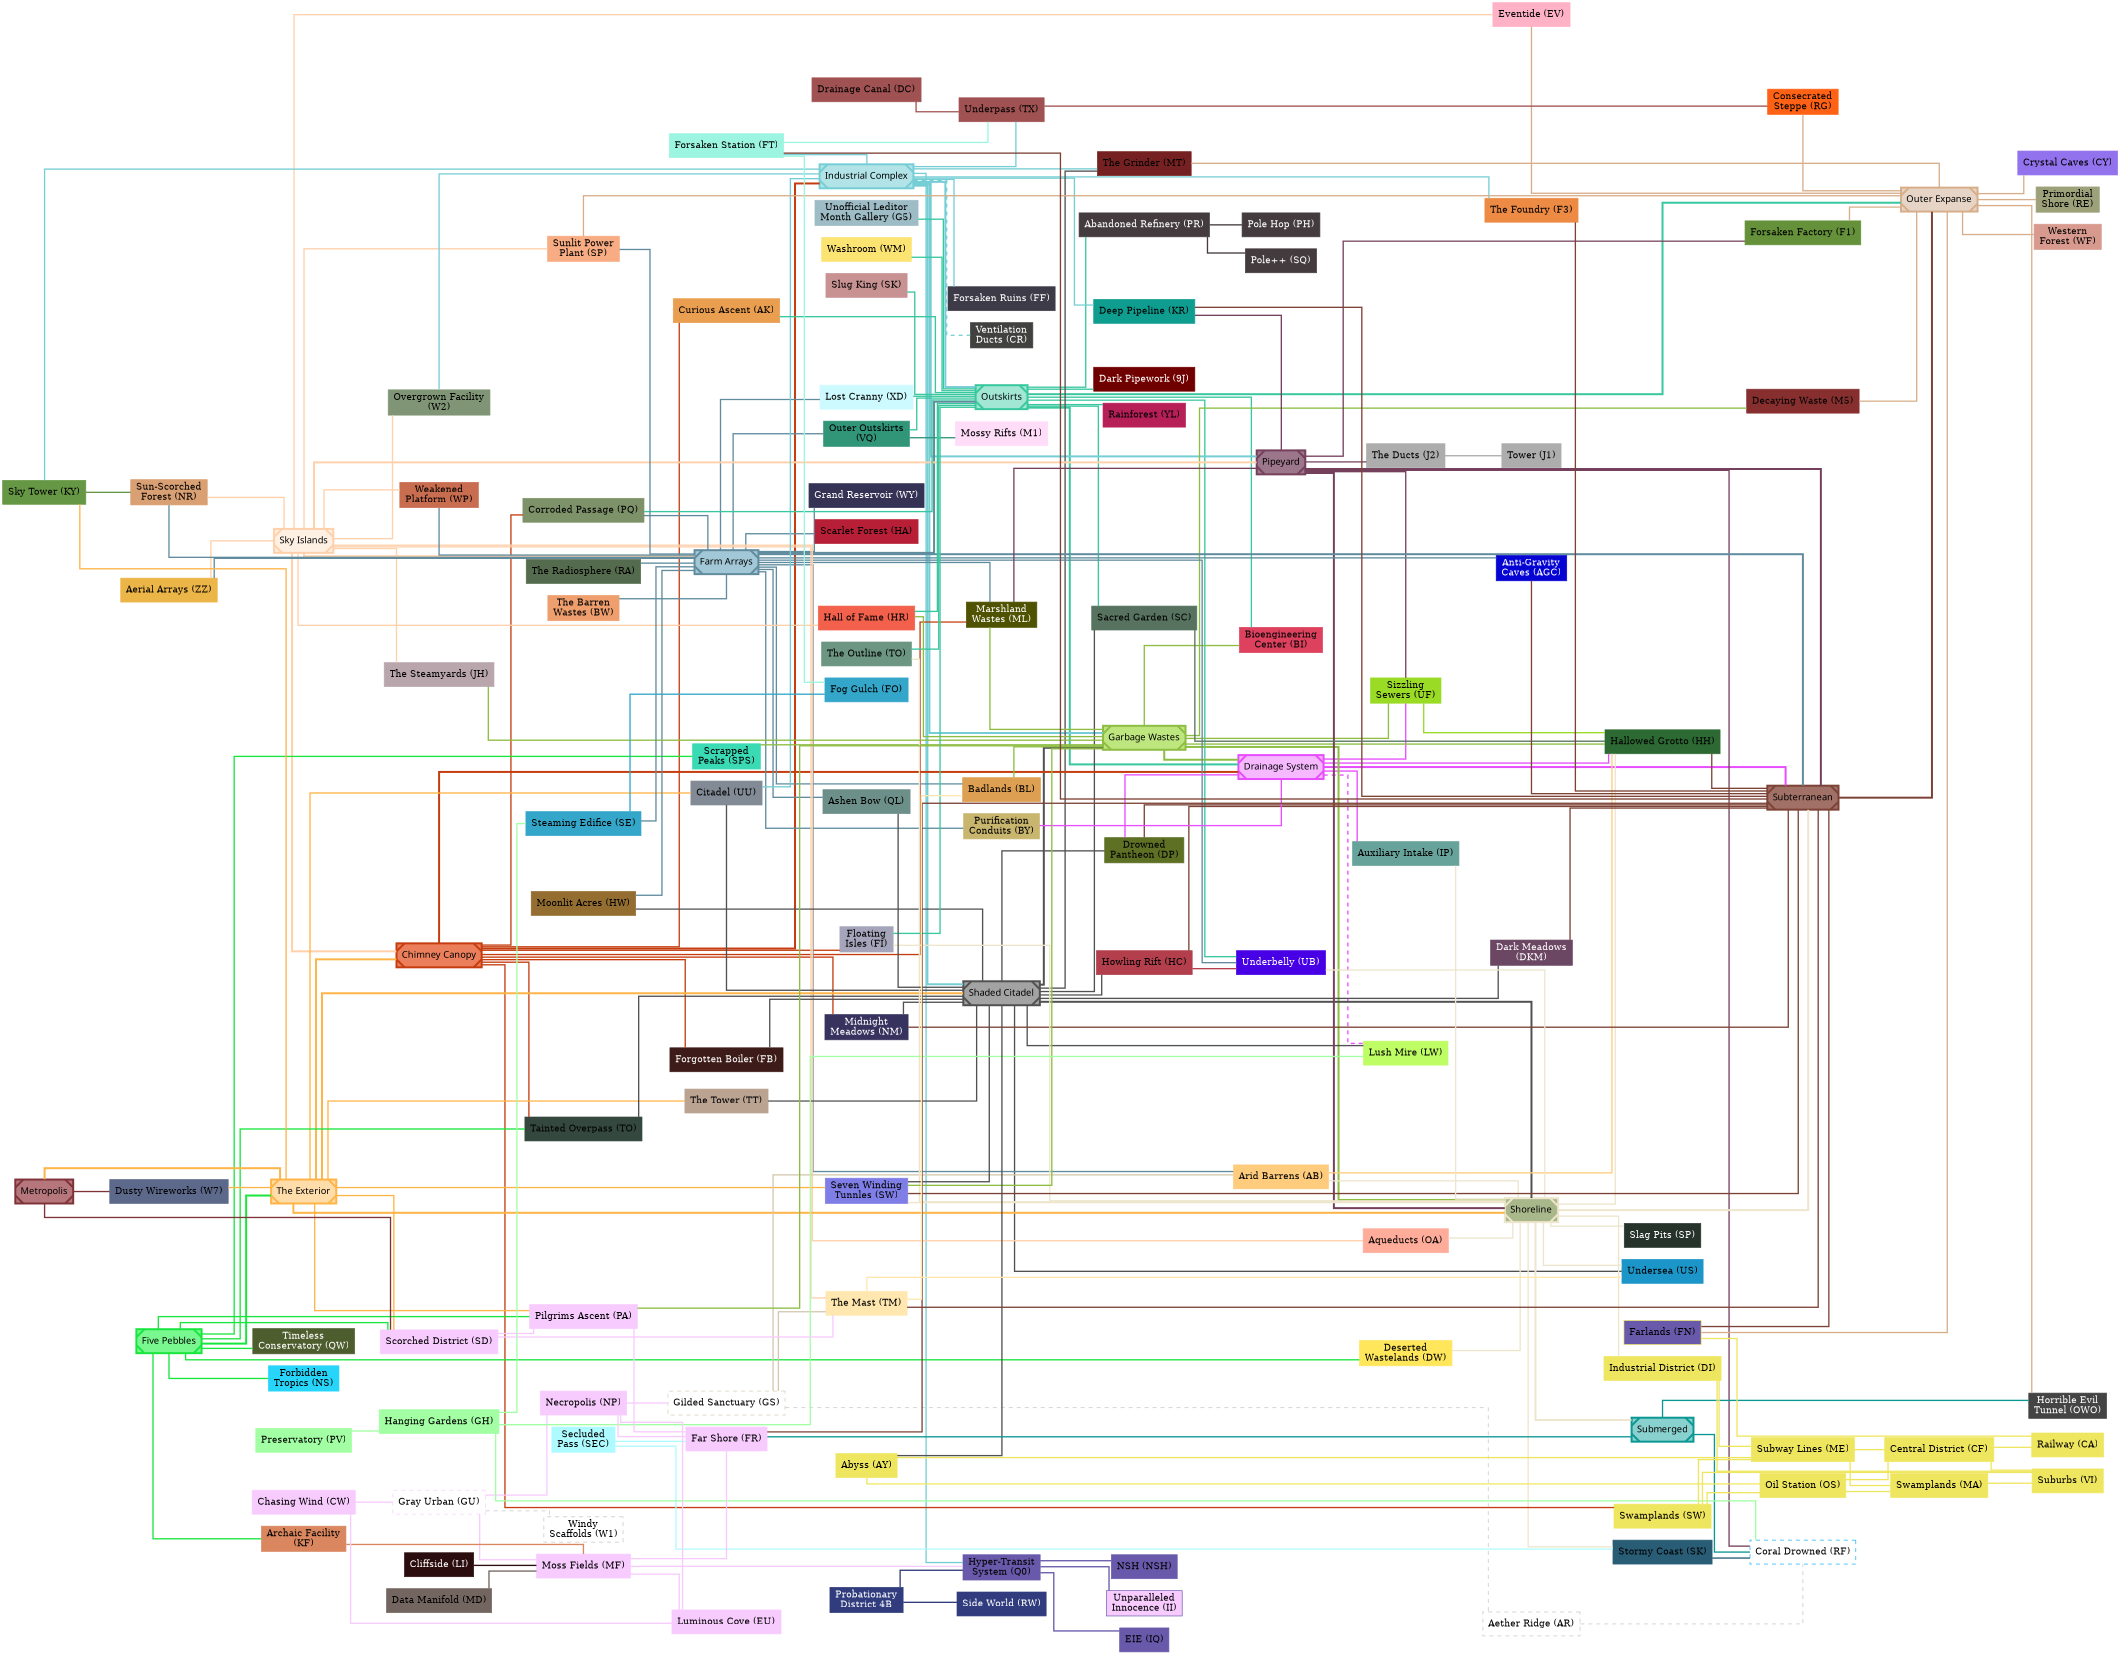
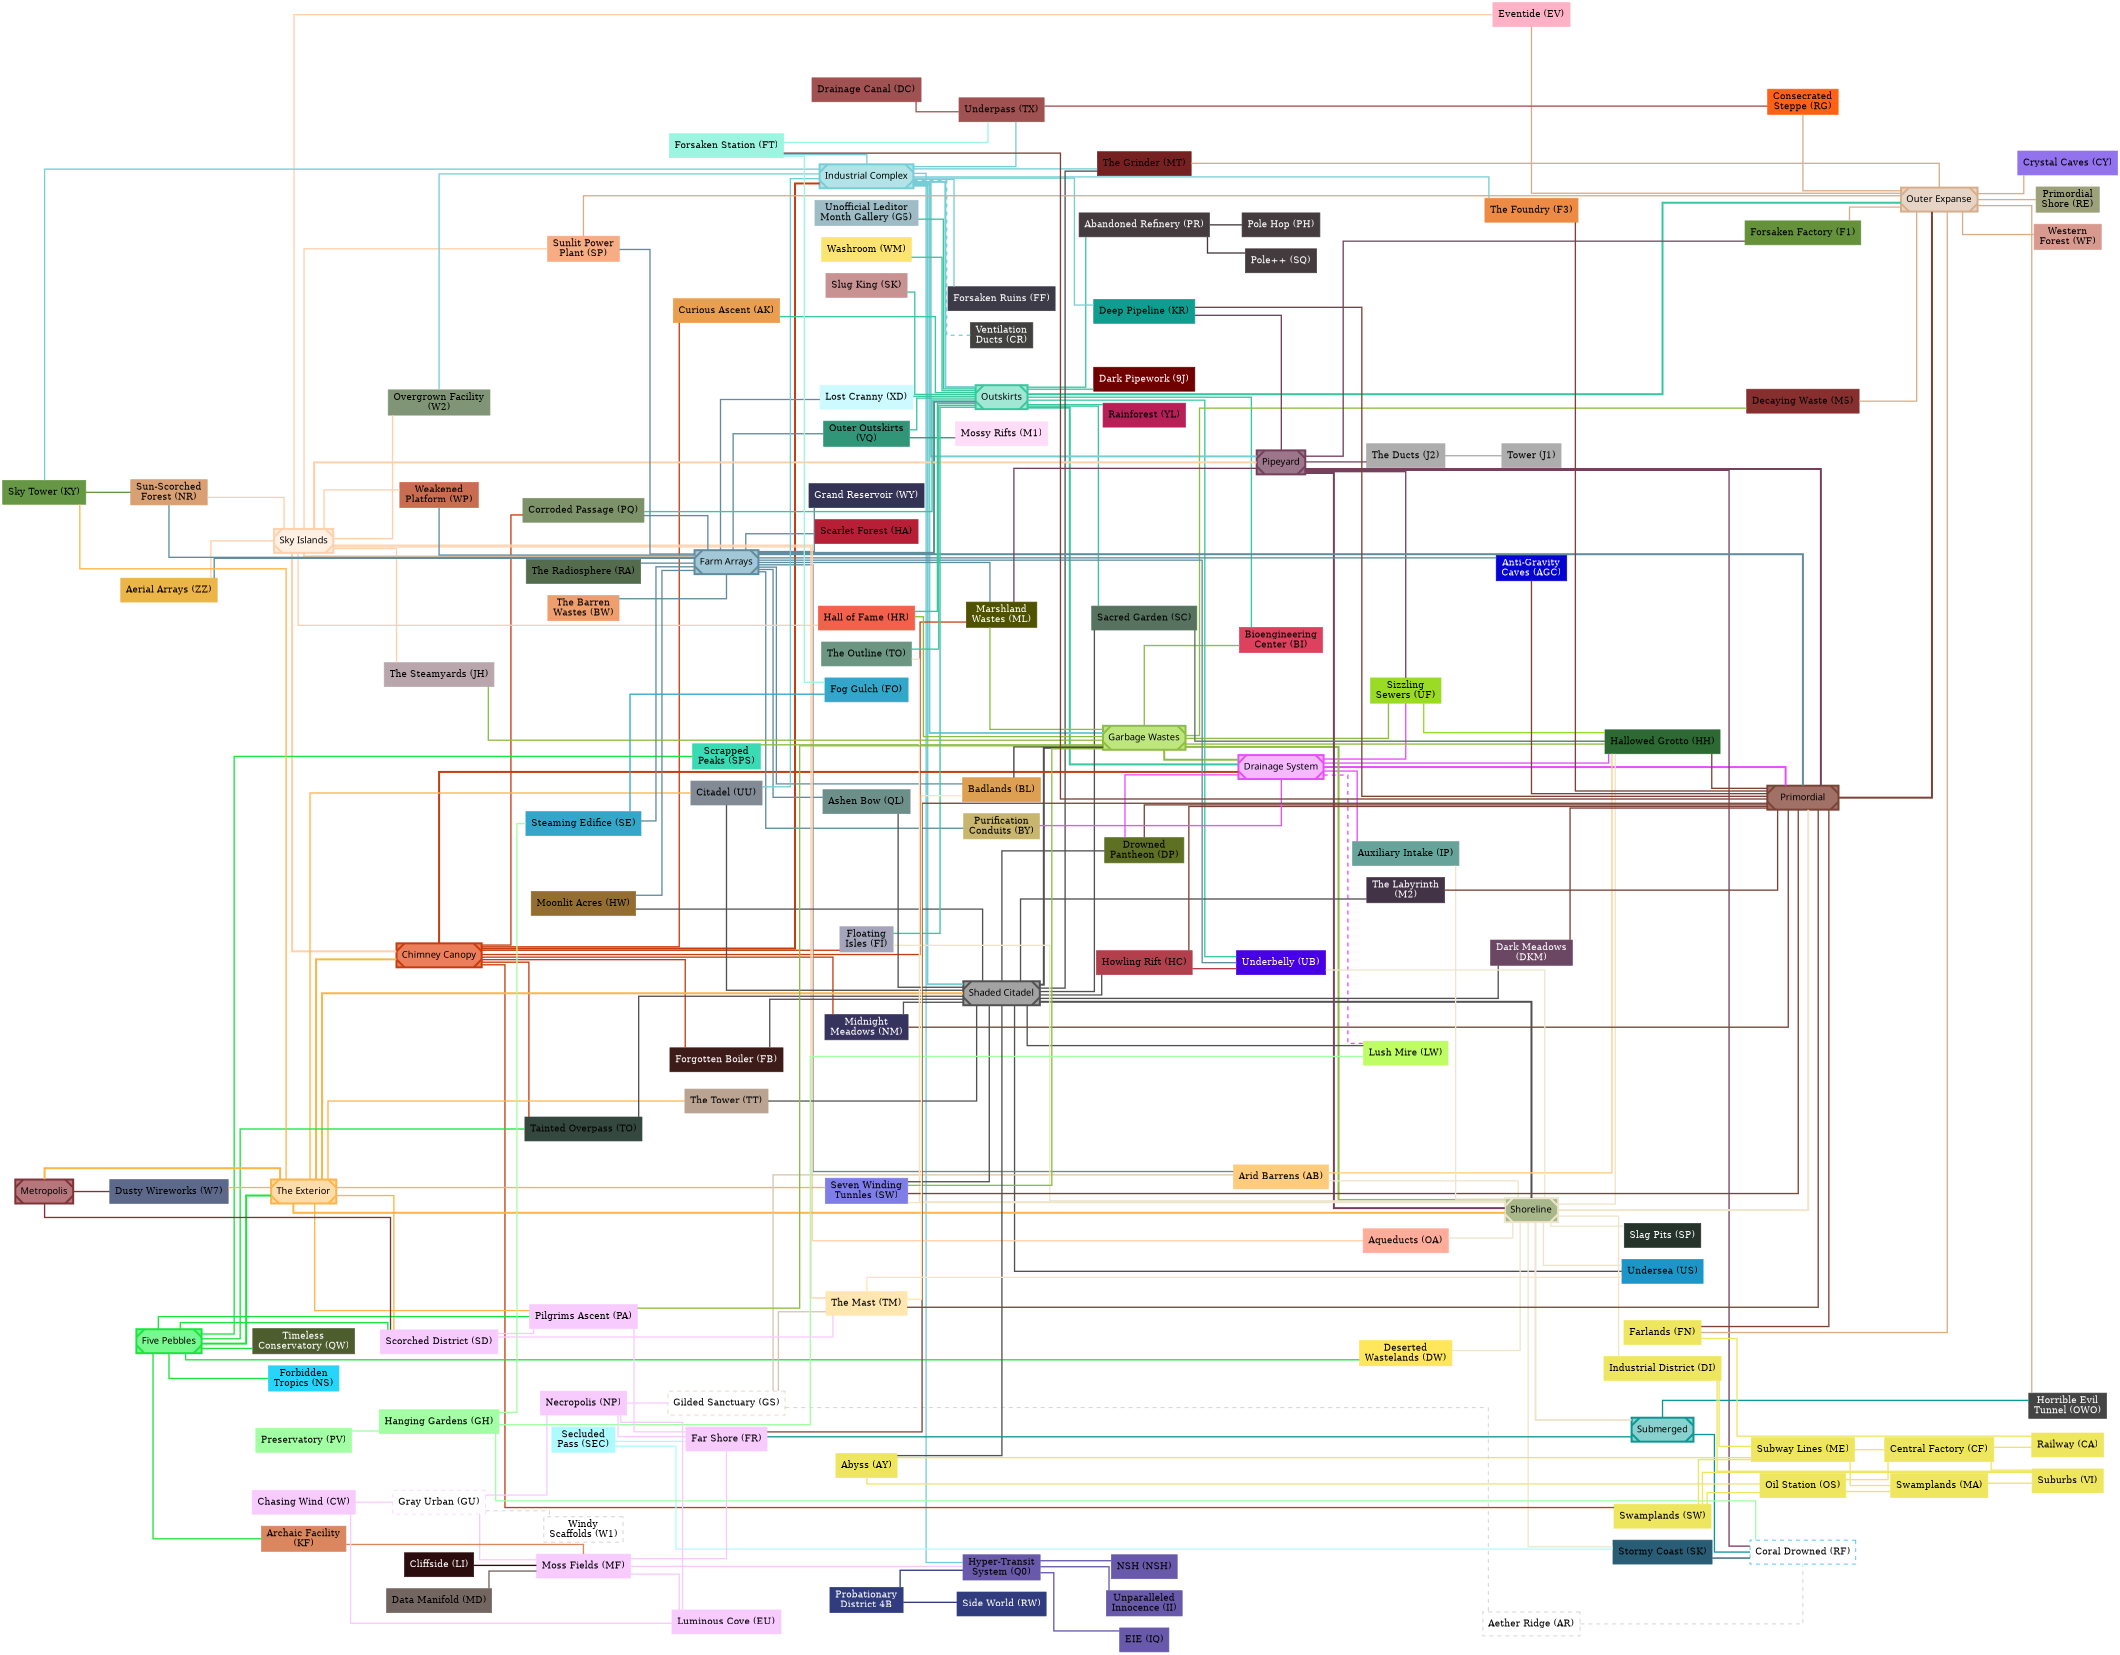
edge "Garbage Wastes" -- "Badlands (BL)": color #8dbd42 -> #443b3e
node "Subterranean": label "Subterranean" -> "Primordial"
node "The Labyrinth (M2)": added
node "Farlands (FN)": fillcolor #6859ab -> #efe65f
node "Central District (CF)": label "Central District (CF)" -> "Central Factory (CF)"
node "Unparalleled Innocence (II)": fillcolor #f8cbff -> #6859ab
